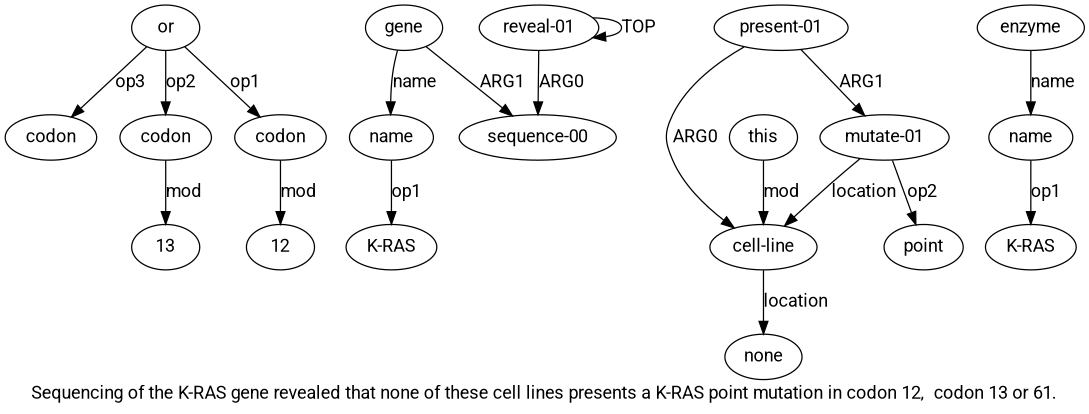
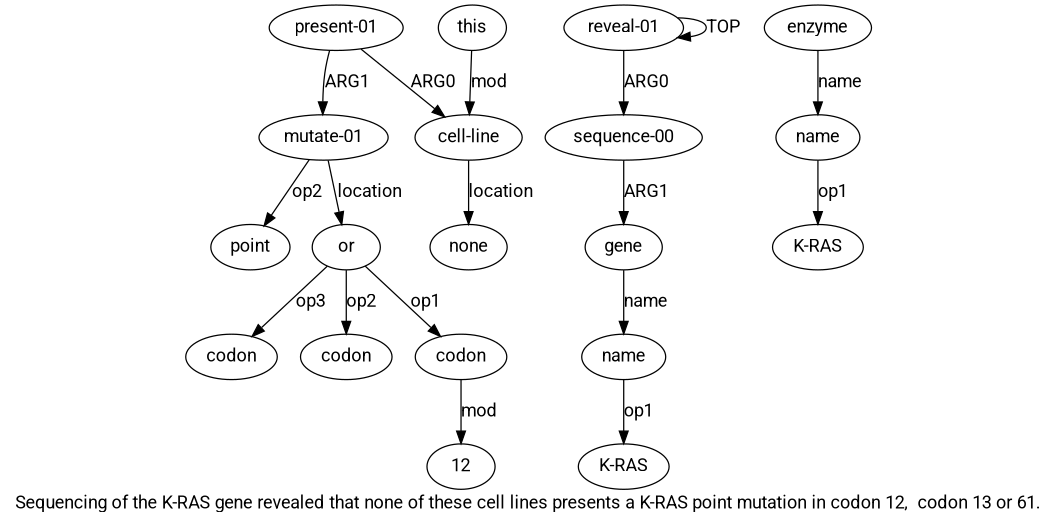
edge "gene" -> "sequence-00": reversed
edge "mutate-01" -> "cell-line": now "mutate-01" -> "or"
node "13": removed
